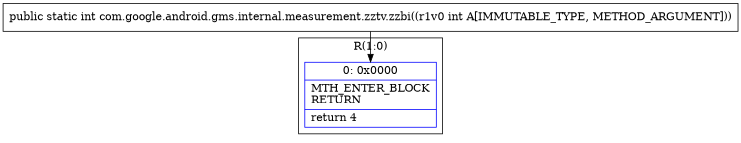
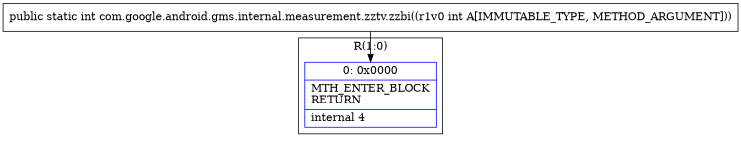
node "0: 0x0000": text "return 4" -> "internal 4"
